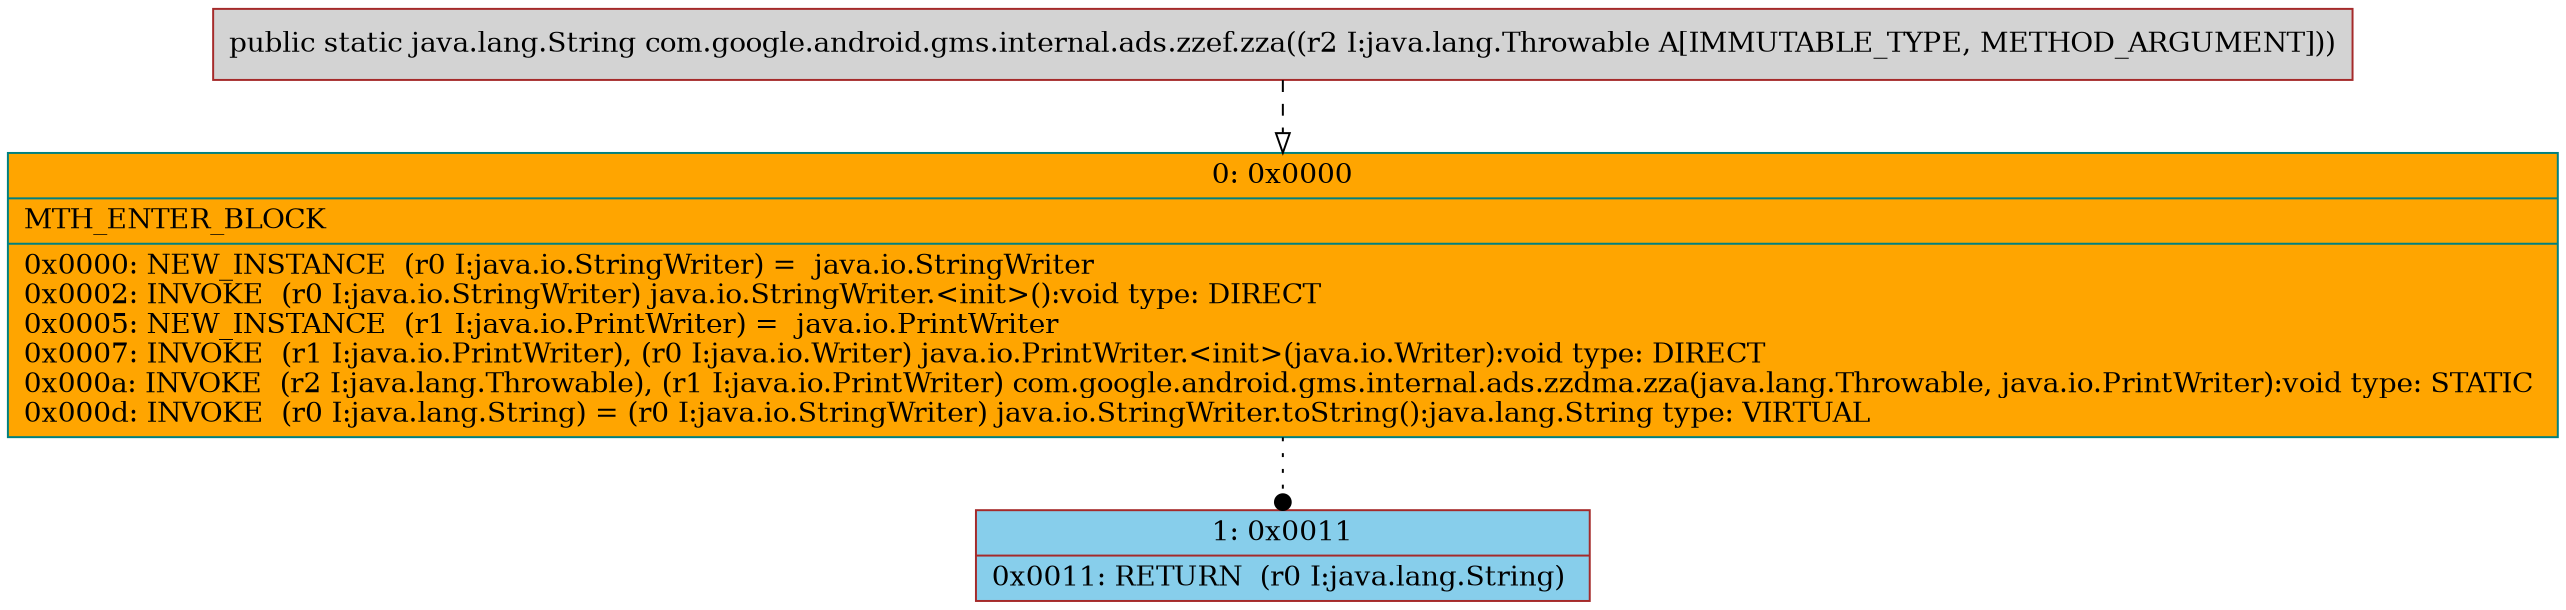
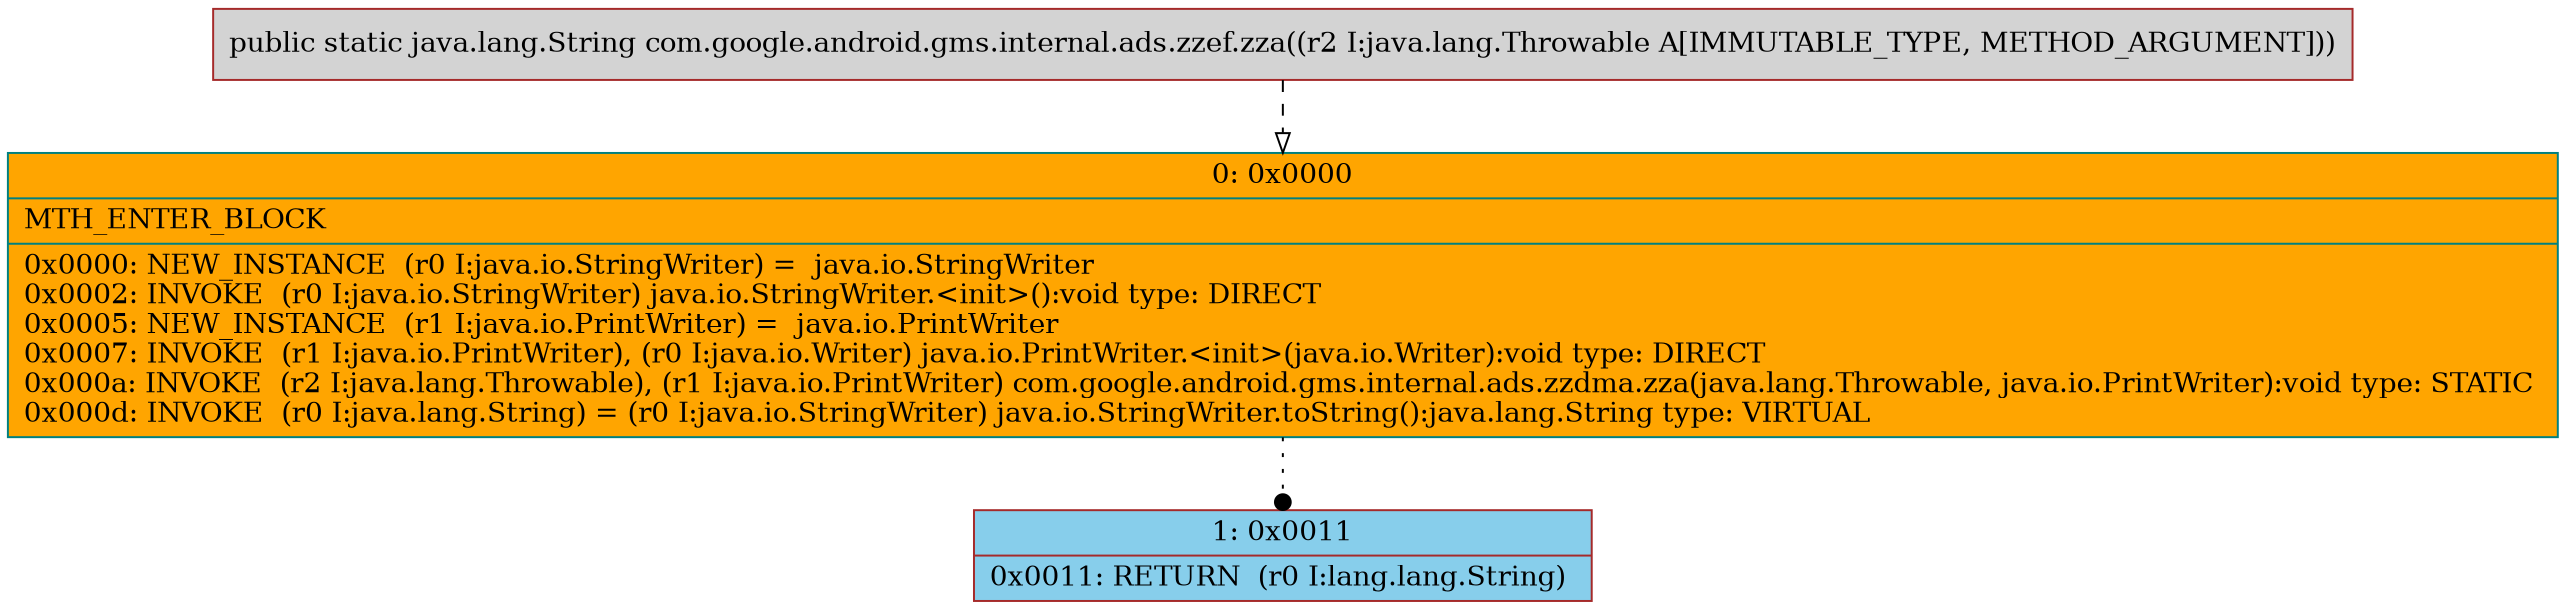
node "1: 0x0011": text "0x0011: RETURN  (r0 I:java.lang.String)" -> "0x0011: RETURN  (r0 I:lang.lang.String)"
